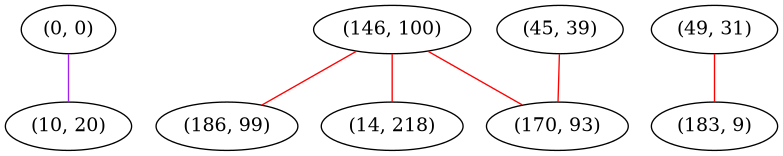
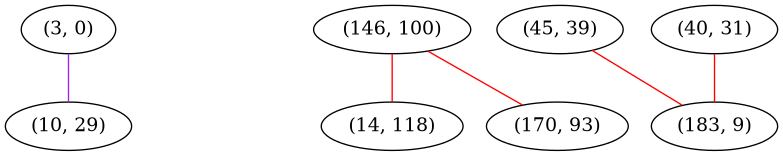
node "(0, 0)": label "(0, 0)" -> "(3, 0)"
node "(49, 31)": label "(49, 31)" -> "(40, 31)"
edge "(45, 39)" -- "(170, 93)": now "(45, 39)" -- "(183, 9)"
node "(10, 20)": label "(10, 20)" -> "(10, 29)"
node "(186, 99)": removed
node "(14, 218)": label "(14, 218)" -> "(14, 118)"
